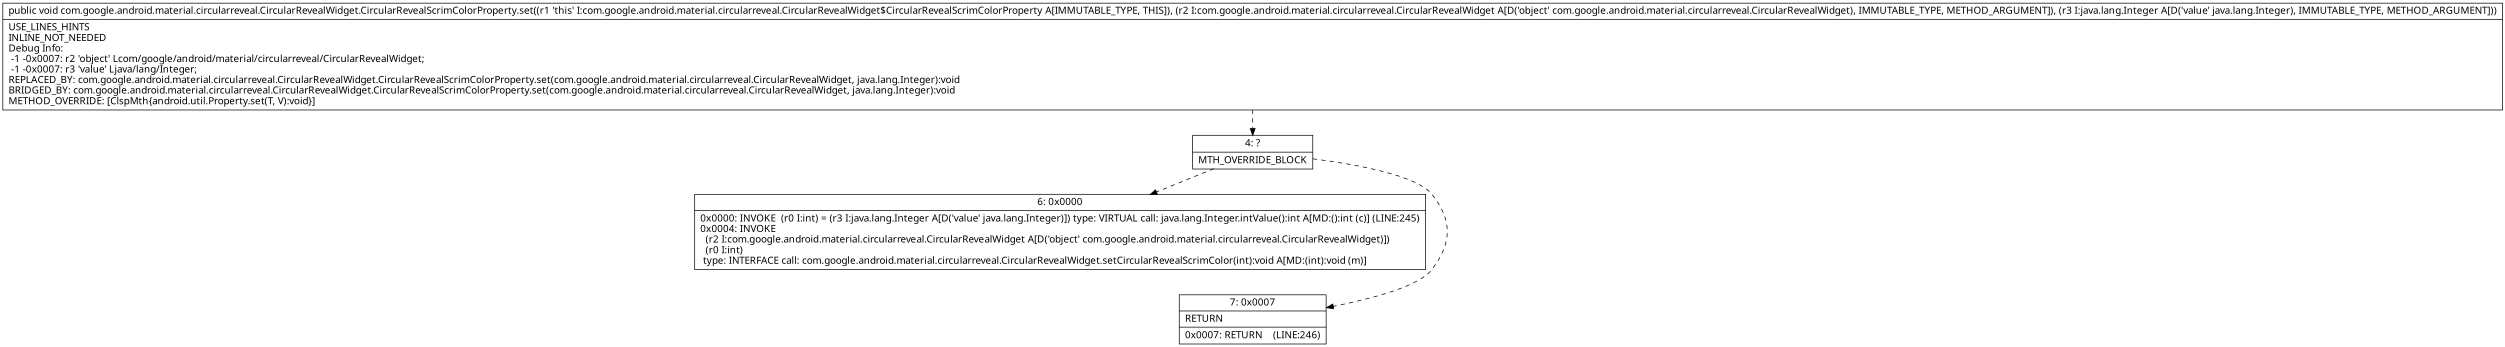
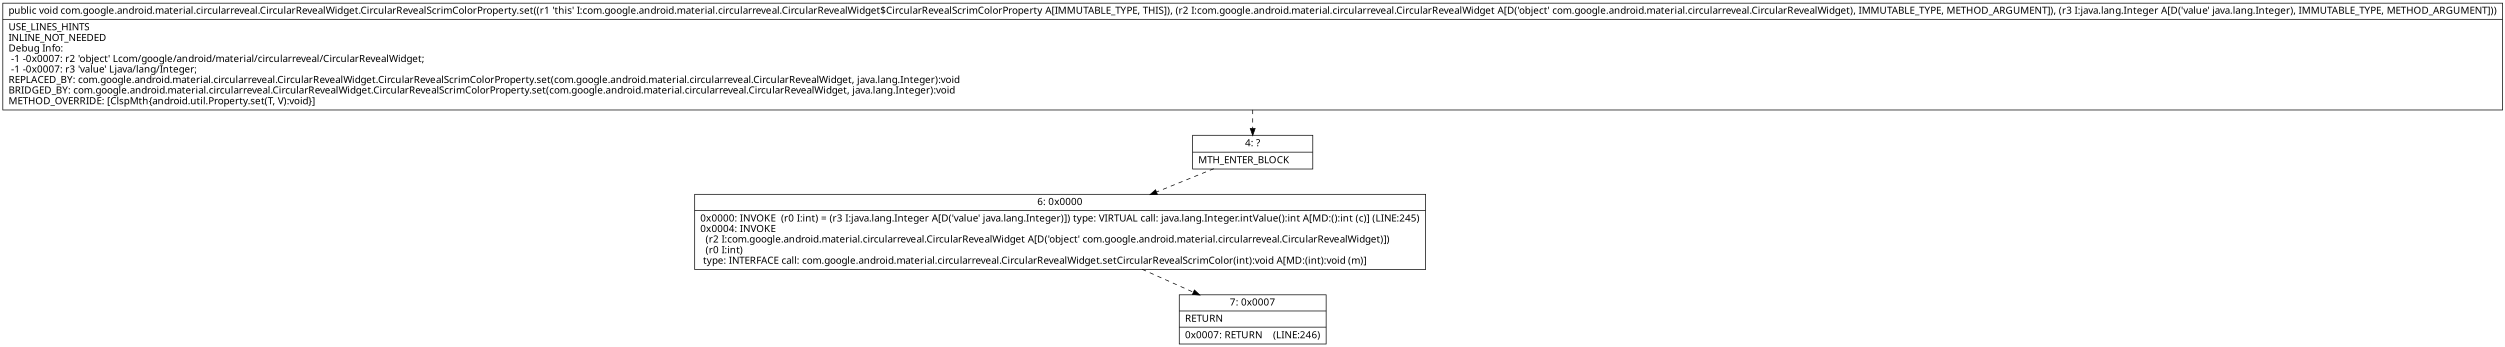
node "4: ?": text "MTH_OVERRIDE_BLOCK" -> "MTH_ENTER_BLOCK"
edge "4: ?" -> "7: 0x0007": now "6: 0x0000" -> "7: 0x0007"
